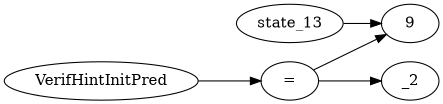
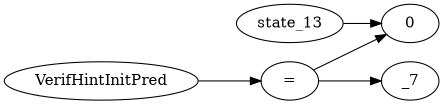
node "9": label "9" -> "0"
node "_2": label "_2" -> "_7"
